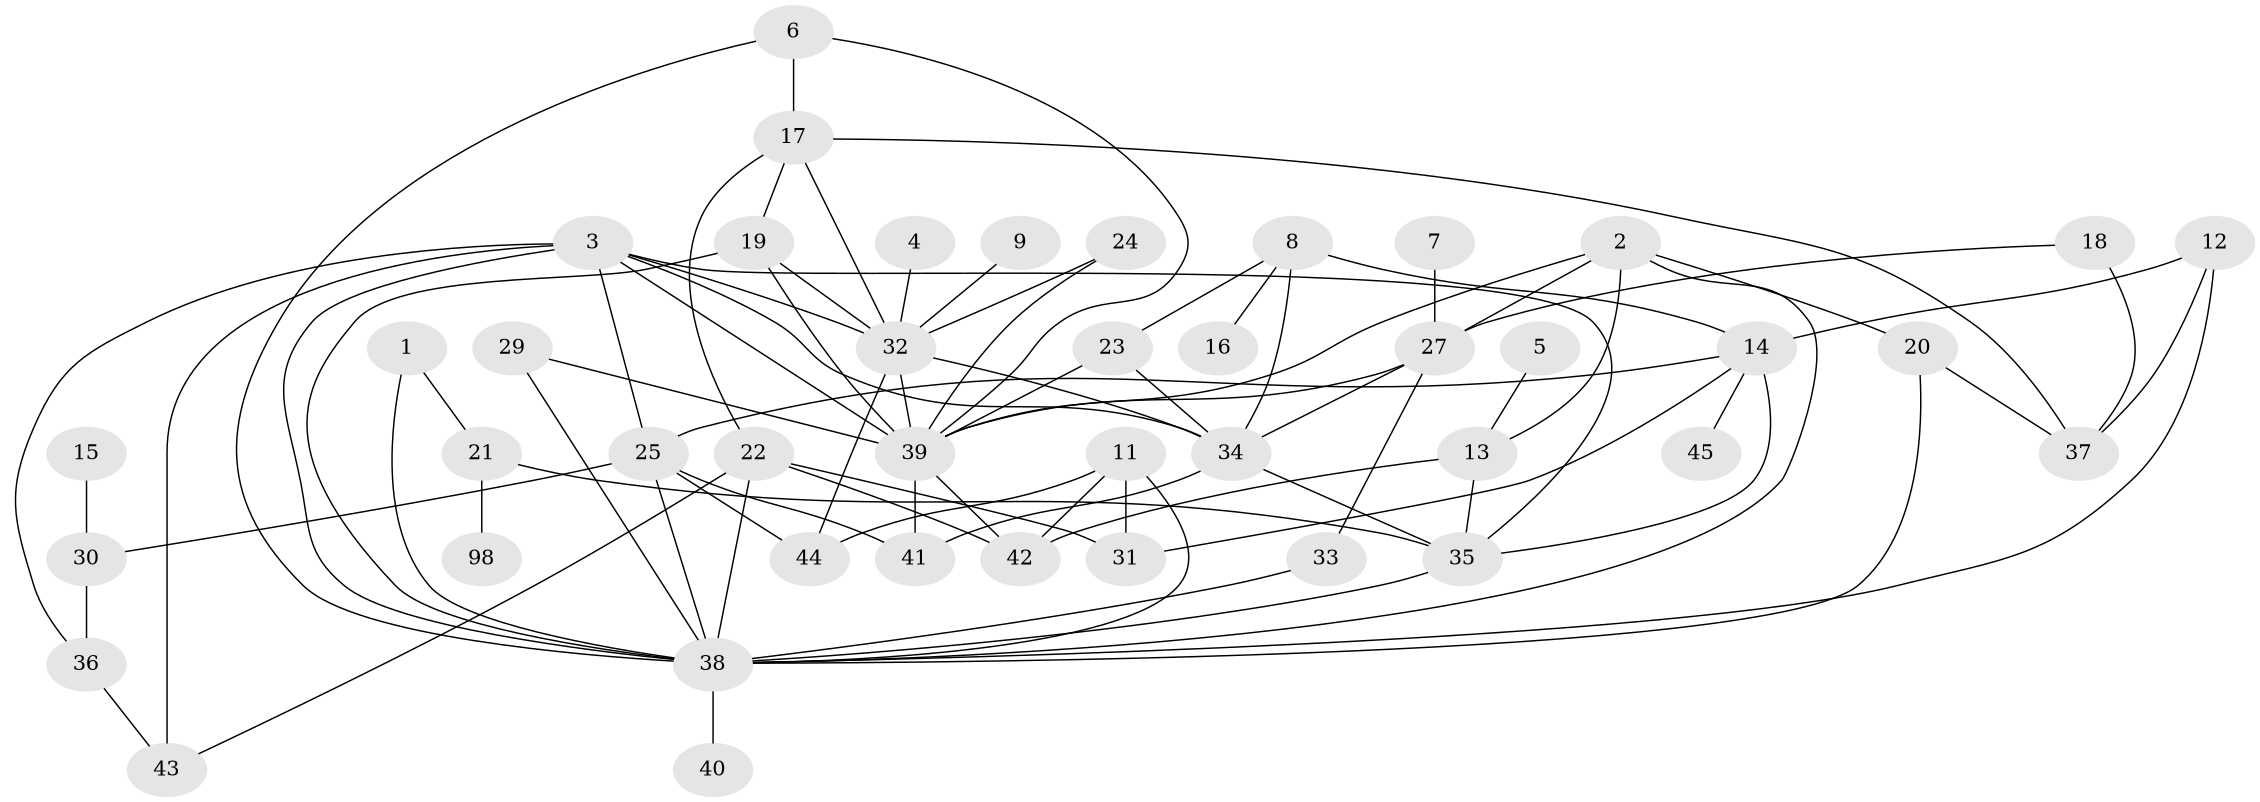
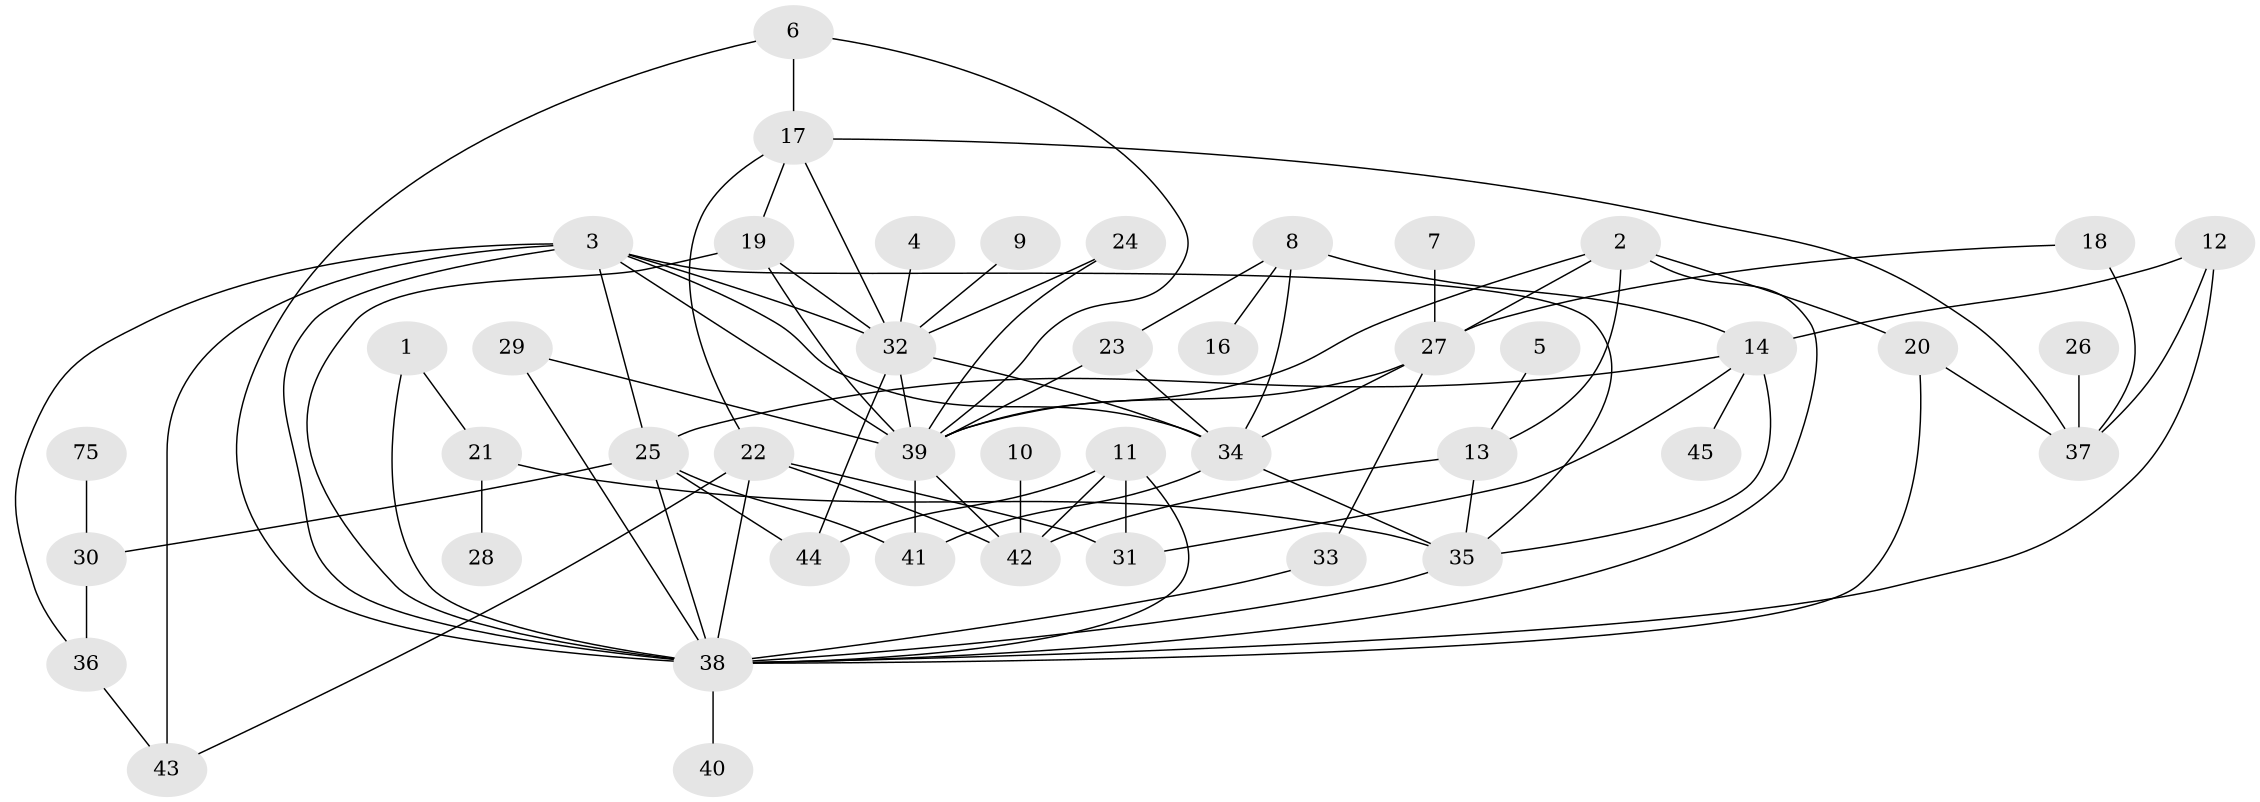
node "26": added
node "15": label "15" -> "75"
node "10": added
node "98": label "98" -> "28"
